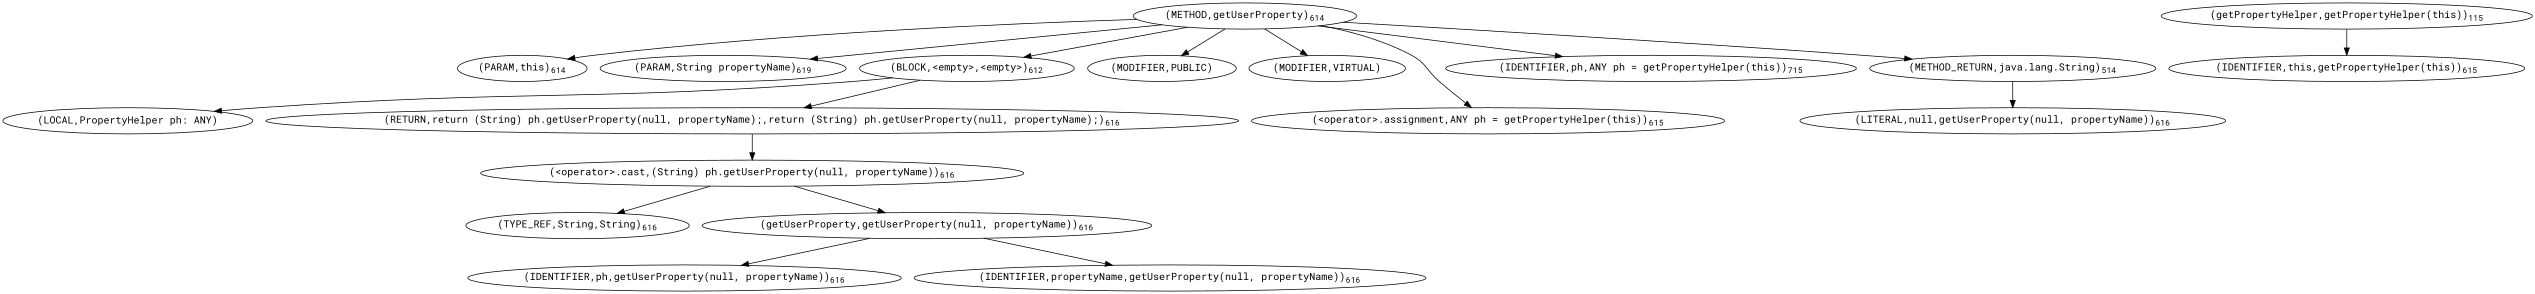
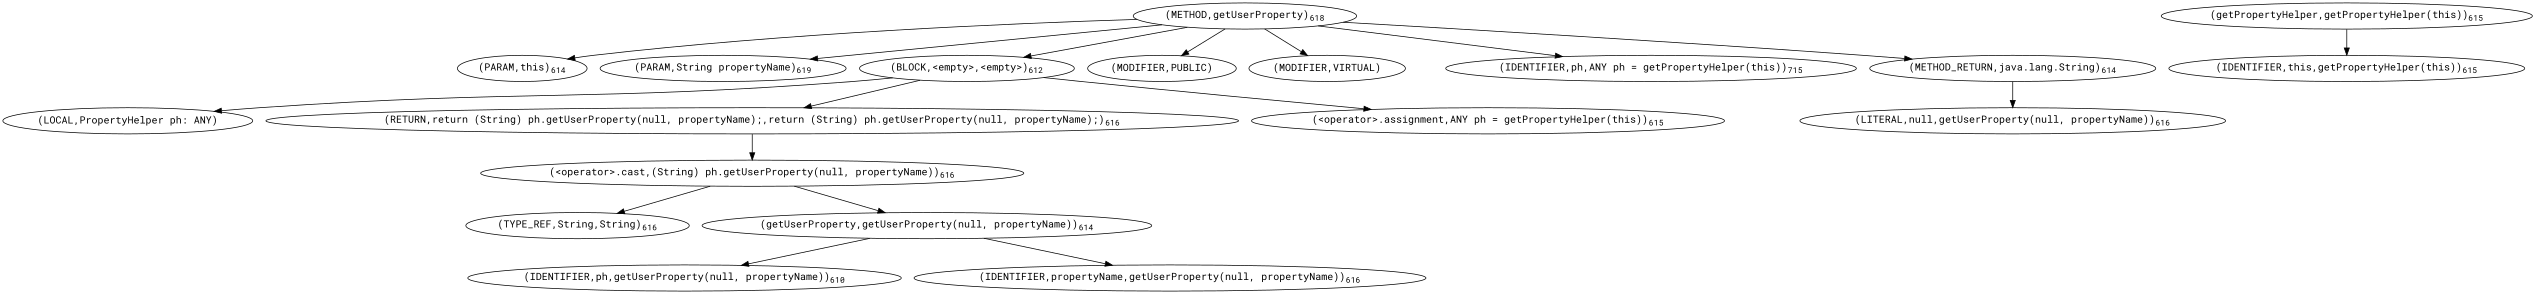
node "(METHOD,getUserProperty)": text "614" -> "618"
node "(getPropertyHelper,getPropertyHelper(this))": text "115" -> "615"
edge "(METHOD,getUserProperty)" -> "(<operator>.assignment,ANY ph = getPropertyHelper(this))": now "(BLOCK,<empty>,<empty>)" -> "(<operator>.assignment,ANY ph = getPropertyHelper(this))"
node "(METHOD_RETURN,java.lang.String)": text "514" -> "614"
node "(getUserProperty,getUserProperty(null, propertyName))": text "616" -> "614"
node "(IDENTIFIER,ph,getUserProperty(null, propertyName))": text "616" -> "610"
